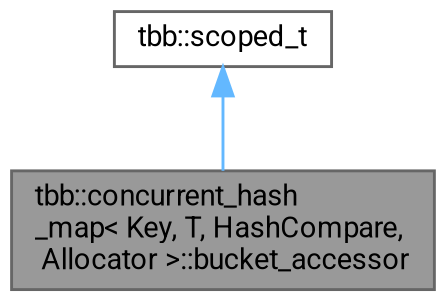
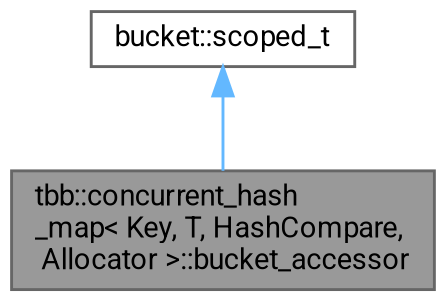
node "tbb::scoped_t": label "tbb::scoped_t" -> "bucket::scoped_t"
